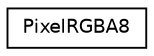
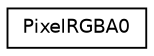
node "PixelRGBA8": label "PixelRGBA8" -> "PixelRGBA0"
